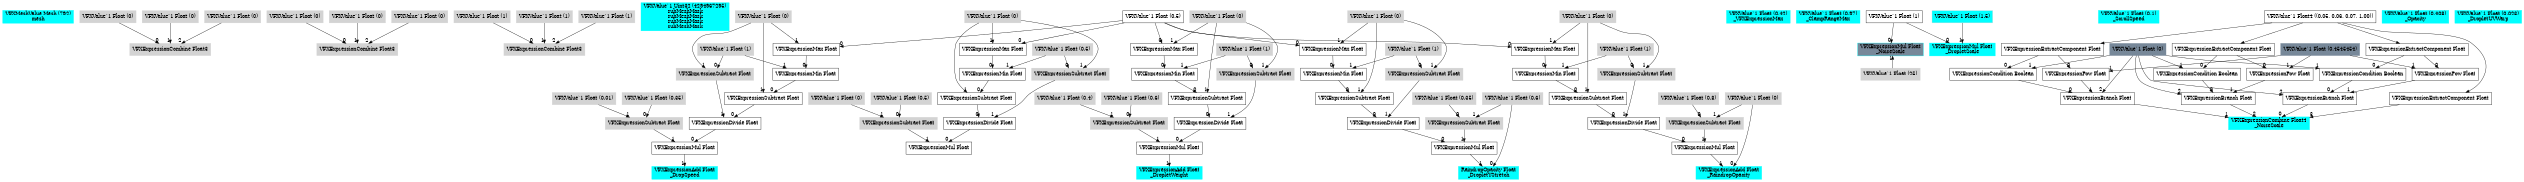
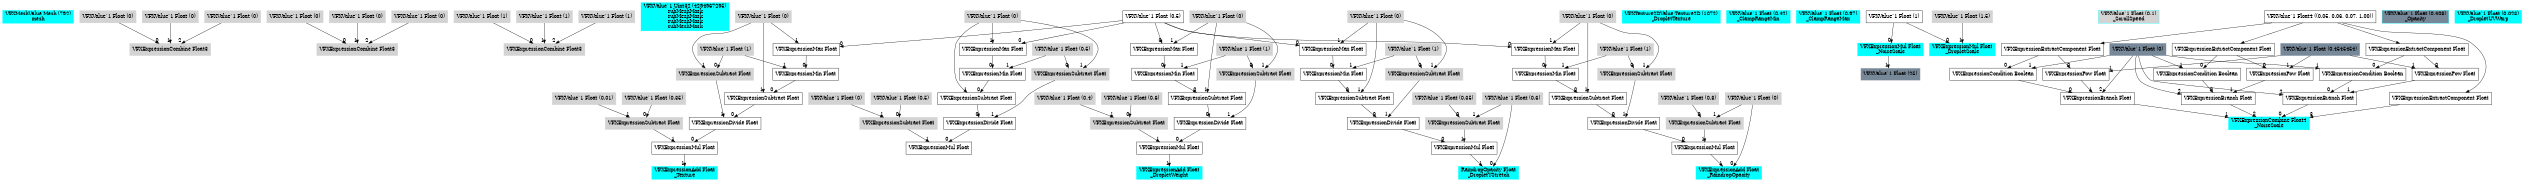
node "VFXTexture2DValue Texture2D (1072) _DropletTexture": added
node "VFXValue`1 Float (0.42) _VFXExpressionMax": label "VFXValue`1 Float (0.42) _VFXExpressionMax" -> "VFXValue`1 Float (0.42) _ClampRangeMin"
node "VFXValue`1 Float (1.5)": fillcolor cyan -> lightgray
node "VFXValue`1 Float (0.1) _ScrollSpeed": fillcolor cyan -> lightgray
node "VFXValue`1 Float (0.408) _Opacity": fillcolor cyan -> lightslategray
node "VFXExpressionMul Float _NoiseScale": fillcolor lightslategray -> cyan
edge "VFXValue`1 Float (25)" -> "VFXExpressionMul Float _NoiseScale": reversed
node "VFXValue`1 Float (25)": fillcolor lightgray -> lightslategray
node "VFXExpressionAdd Float _DropSpeed": label "VFXExpressionAdd Float _DropSpeed" -> "VFXExpressionAdd Float _Texture"
